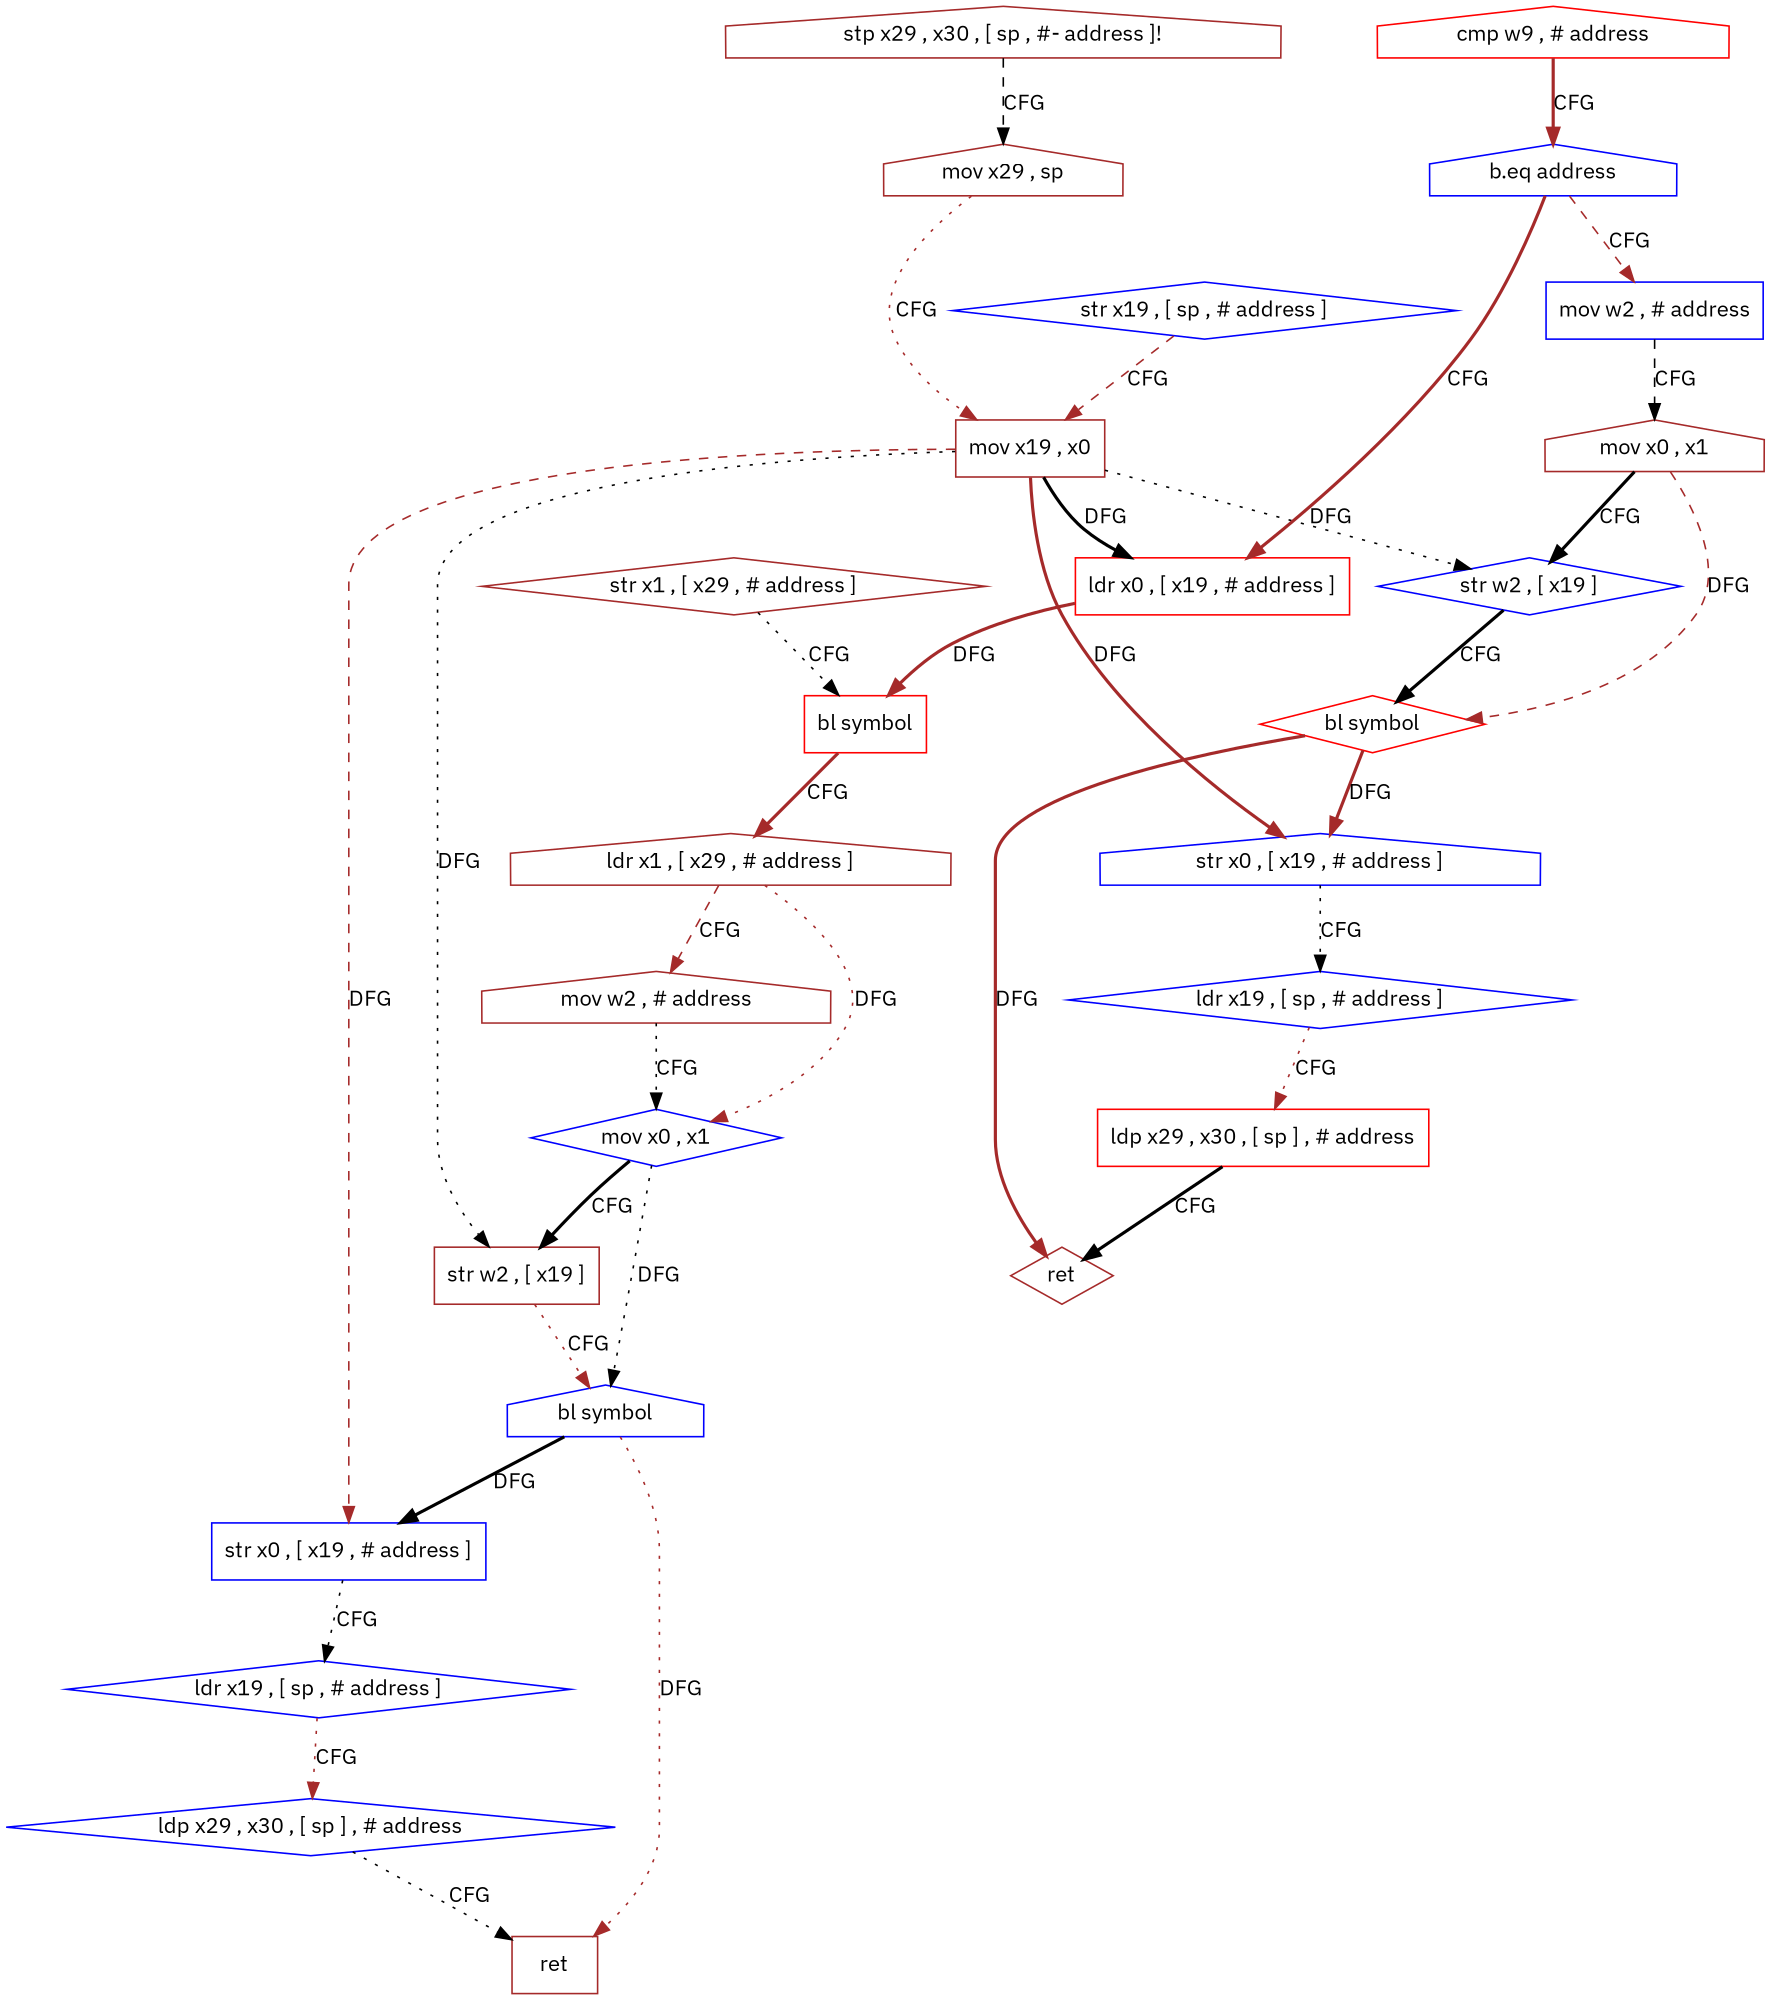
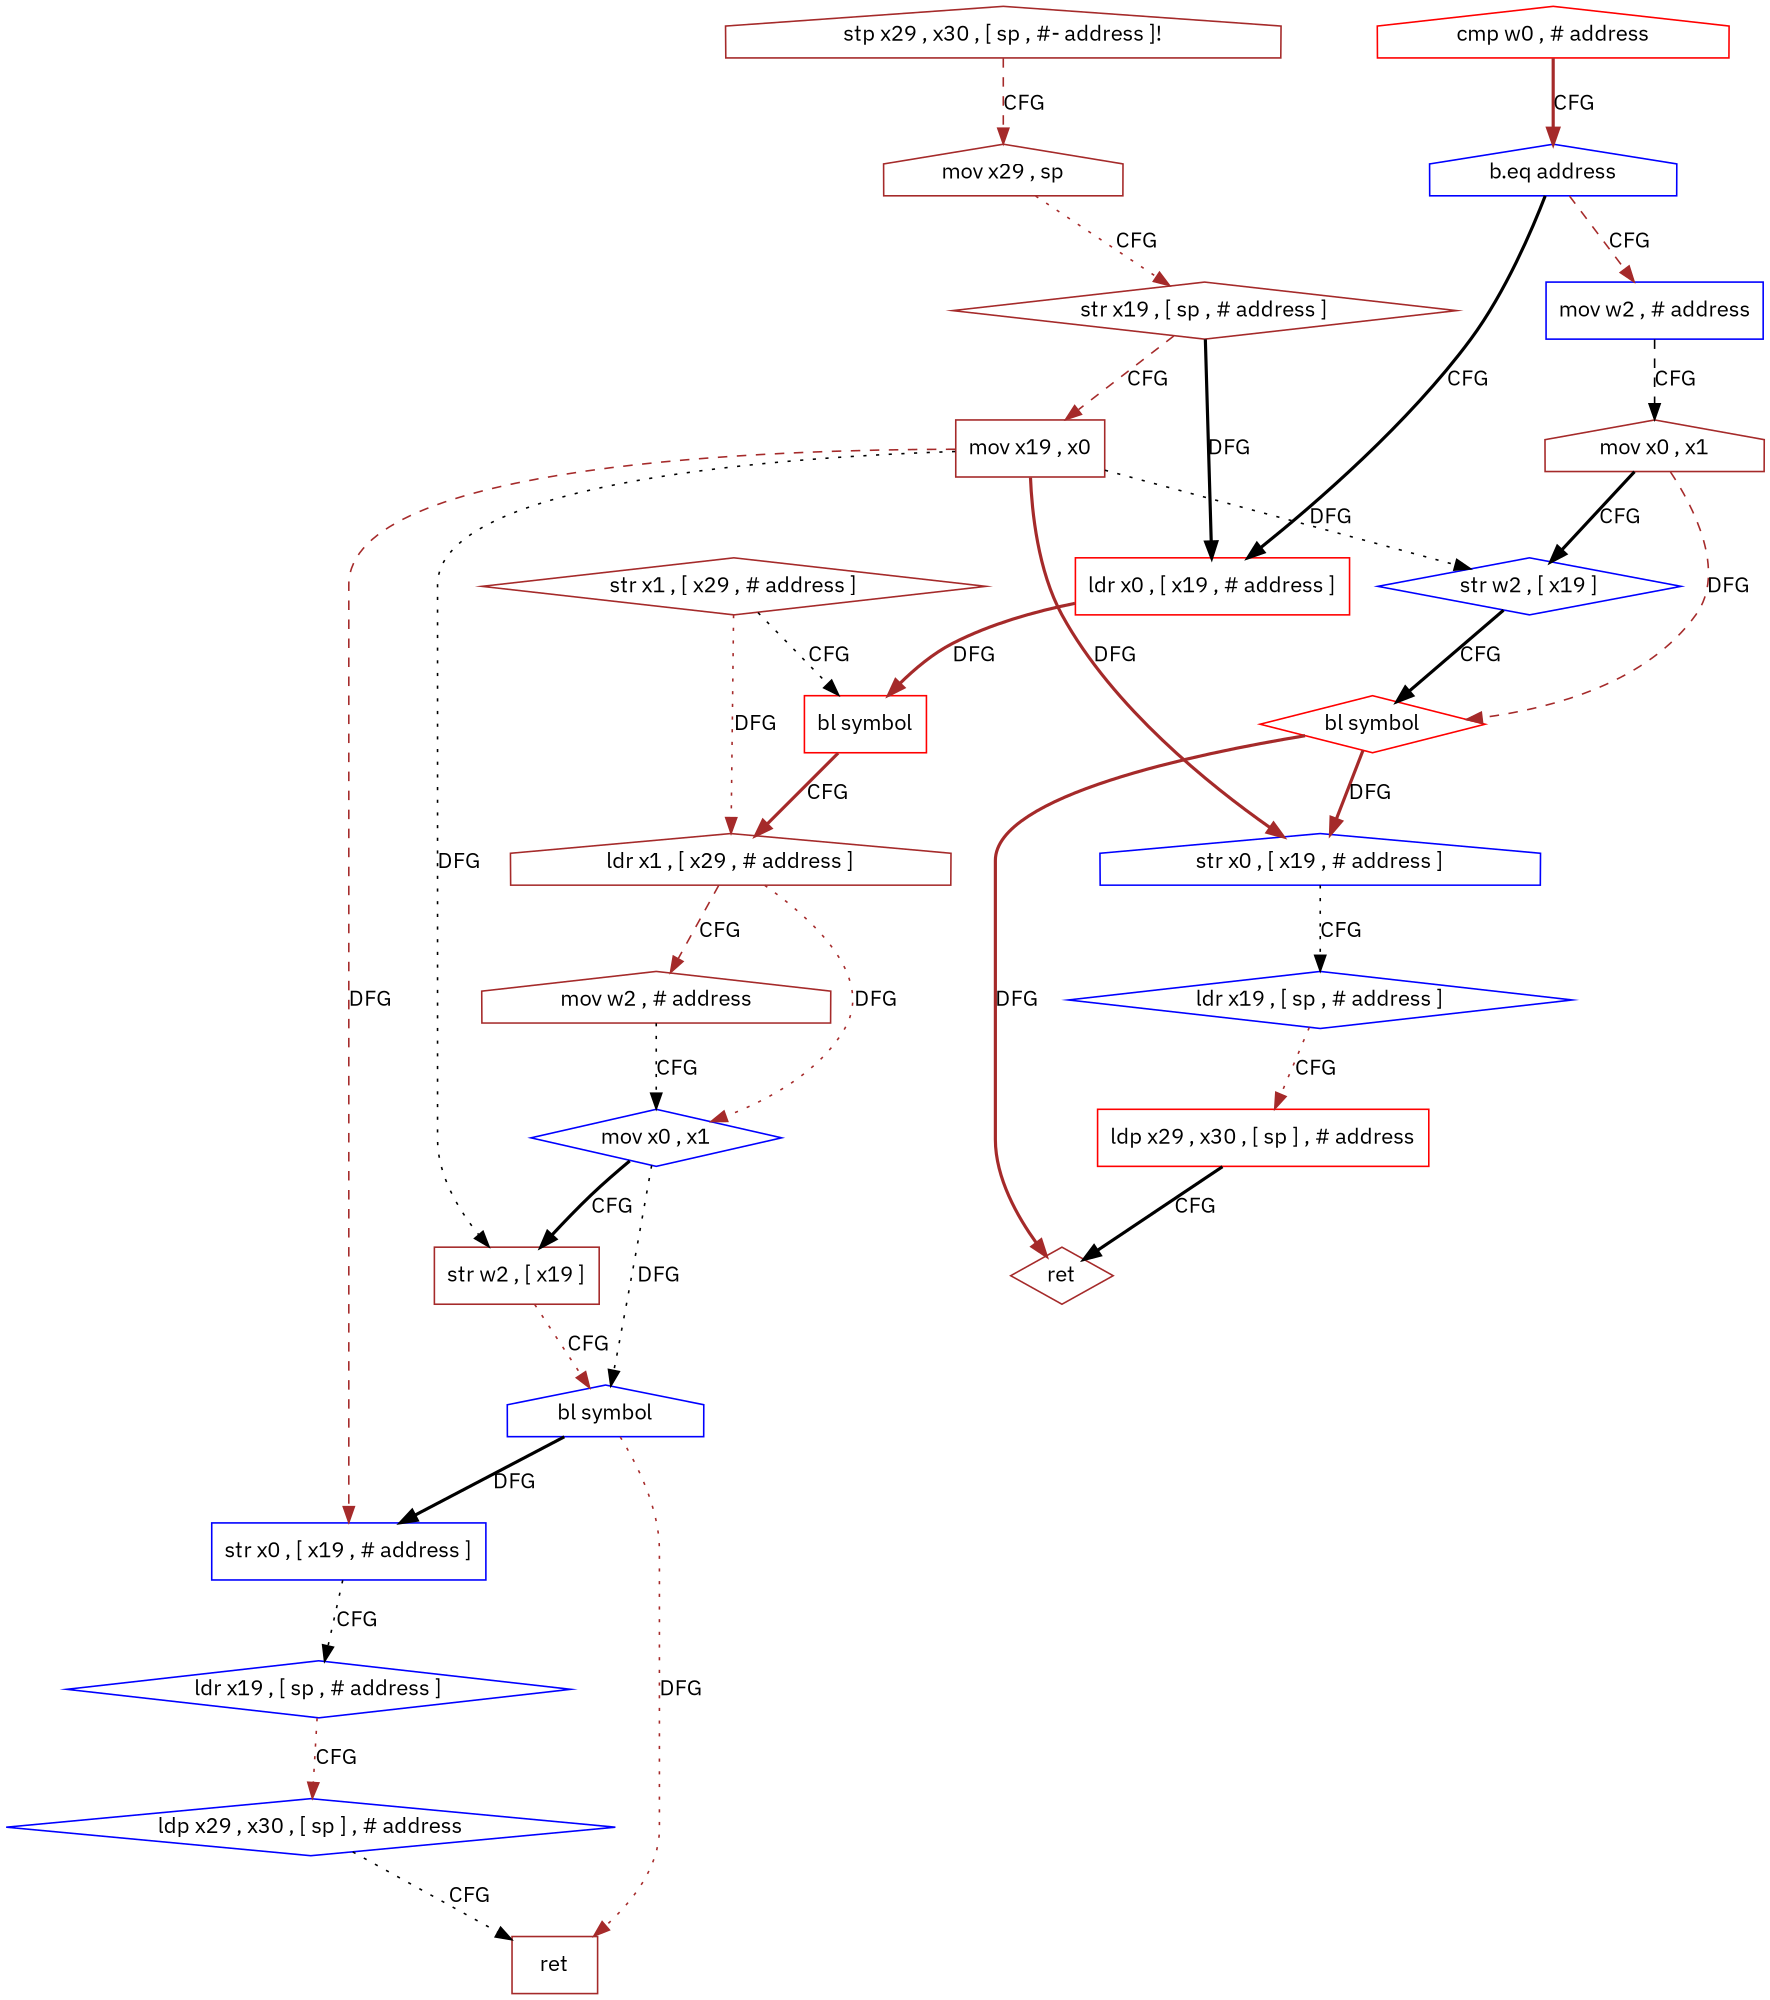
node "cmp w9 , # address": label "cmp w9 , # address" -> "cmp w0 , # address"
edge "stp x29 , x30 , [ sp , #- address ]!" -> "mov x29 , sp": color black -> brown
edge "mov x29 , sp" -> "mov x19 , x0": now "mov x29 , sp" -> "str x19 , [ sp , # address ]"
node "str x19 , [ sp , # address ]": color blue -> brown
edge "b.eq address" -> "ldr x0 , [ x19 , # address ]": color brown -> black
edge "mov x19 , x0" -> "ldr x0 , [ x19 , # address ]": now "str x19 , [ sp , # address ]" -> "ldr x0 , [ x19 , # address ]"
edge "str x1 , [ x29 , # address ]" -> "ldr x1 , [ x29 , # address ]": added, label "DFG"
